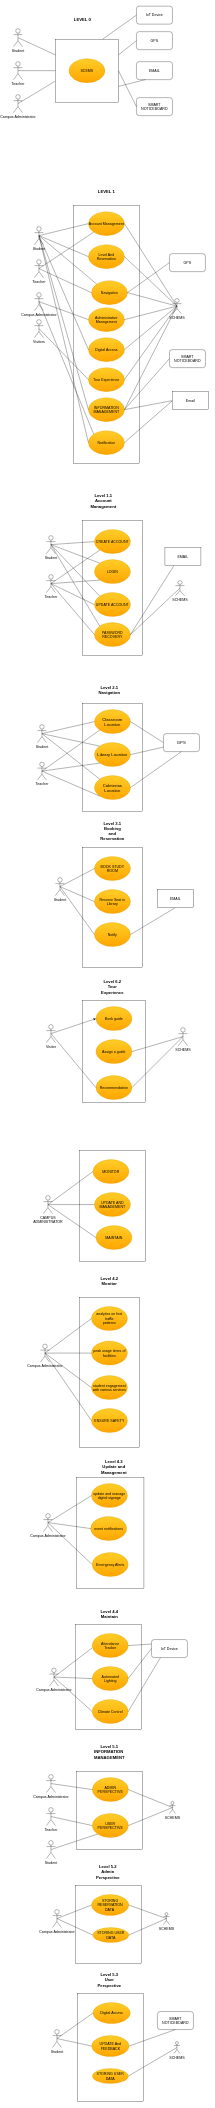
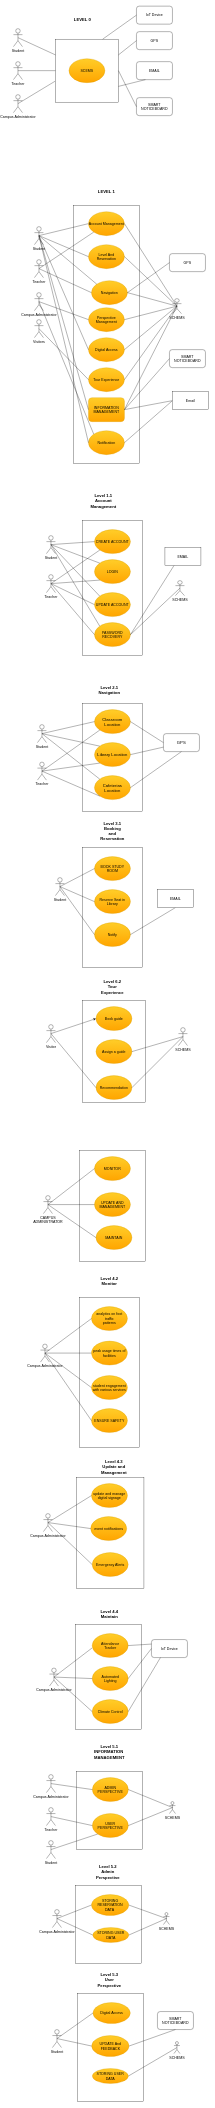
node "Administrative Management": label "Administrative Management" -> "Perspective Management"
node "INFORMATION MANAGEMENT": shape ellipse -> rounded rectangle
node "MONITOR": moved (111, 1172) -> (112, 1169)
